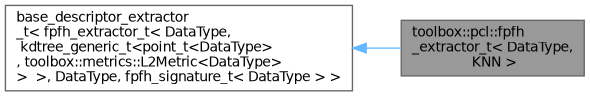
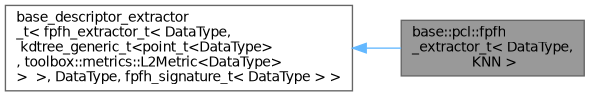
node "toolbox::pcl::fpfh _extractor_t< DataType, KNN >": label "toolbox::pcl::fpfh _extractor_t< DataType, KNN >" -> "base::pcl::fpfh _extractor_t< DataType, KNN >"
